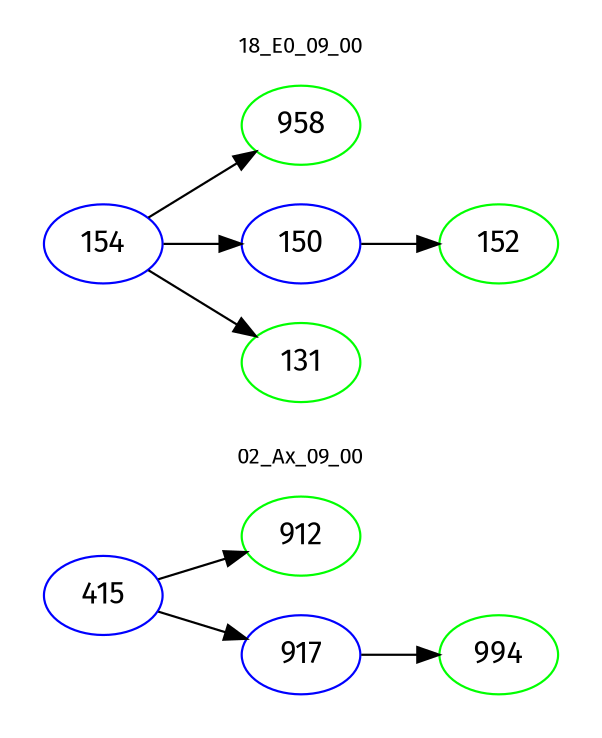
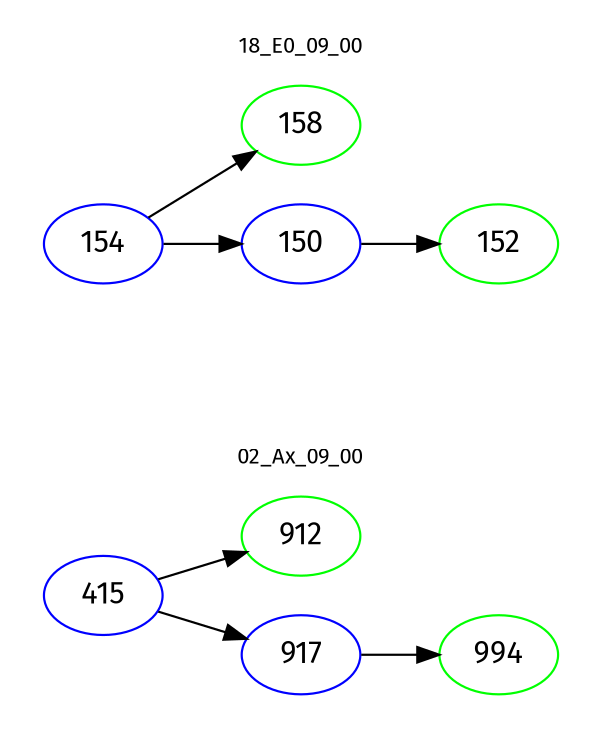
node "958": label "958" -> "158"
node "131": removed
